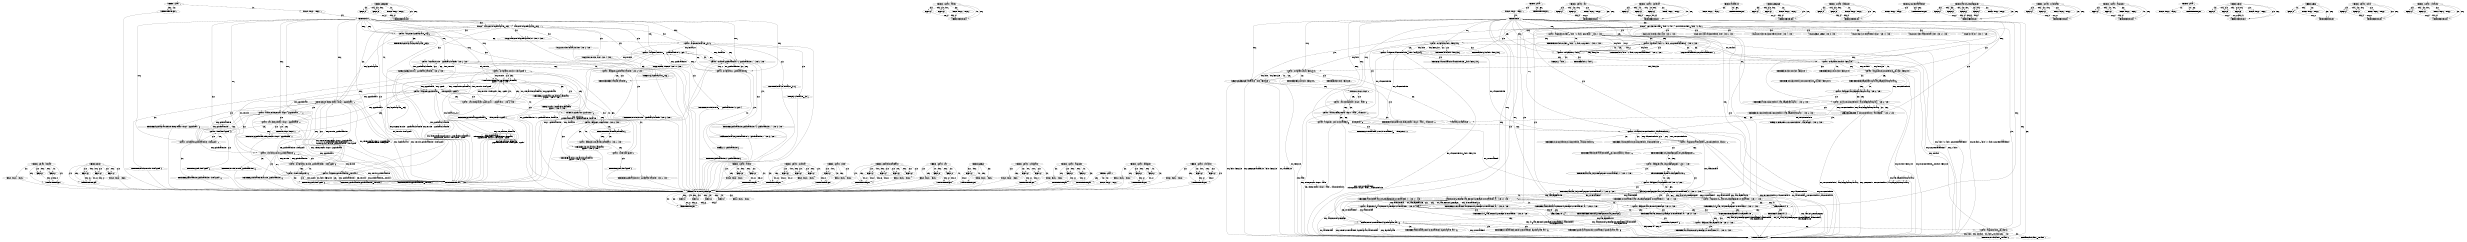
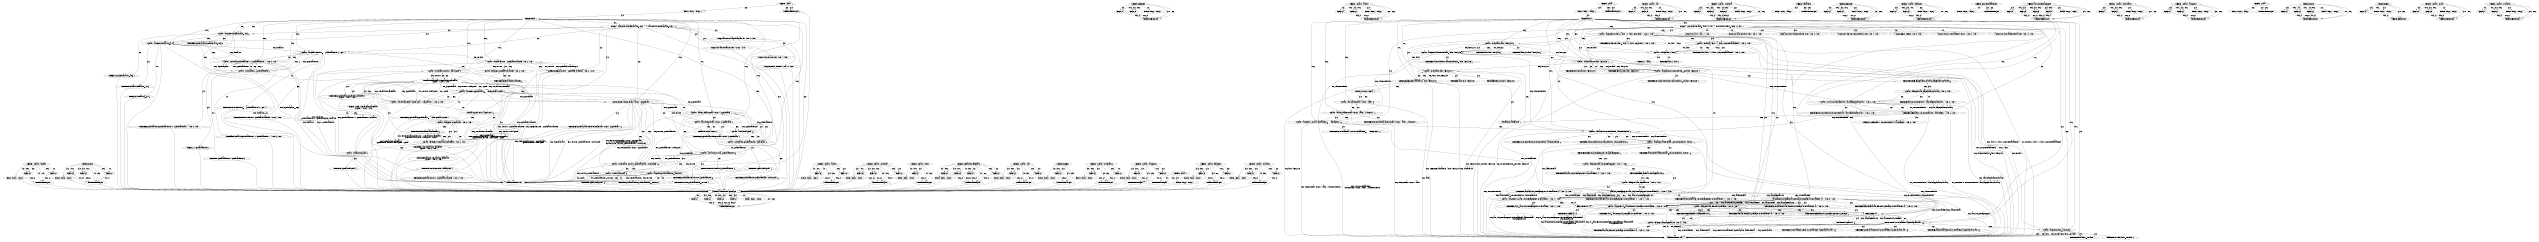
node "(ComputeInitialTableLimit,ComputeInitialTableLimit())": removed
edge "(memset,memset(reinterpret_cast<uint8_t*>(g_gc_info_tab...)" -> "(<operator>.assignment,gc_info_table_size_ = new_size)": added, label "CFG:"
edge "(<operator>.assignment,gc_info_table_size_ = new_size)" -> "(IDENTIFIER,new_size,gc_info_table_size_ = new_size)": label "DDG: limit_ * kEntrySize" -> "AST: "
